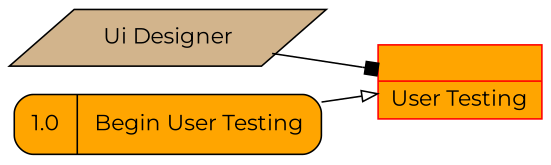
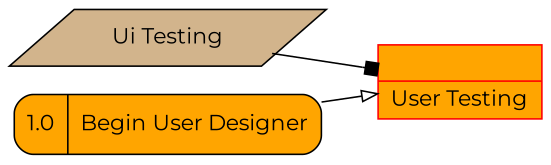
node "Ui Designer": label "Ui Designer" -> "Ui Testing"
node "1.0": text "Begin User Testing" -> "Begin User Designer"
